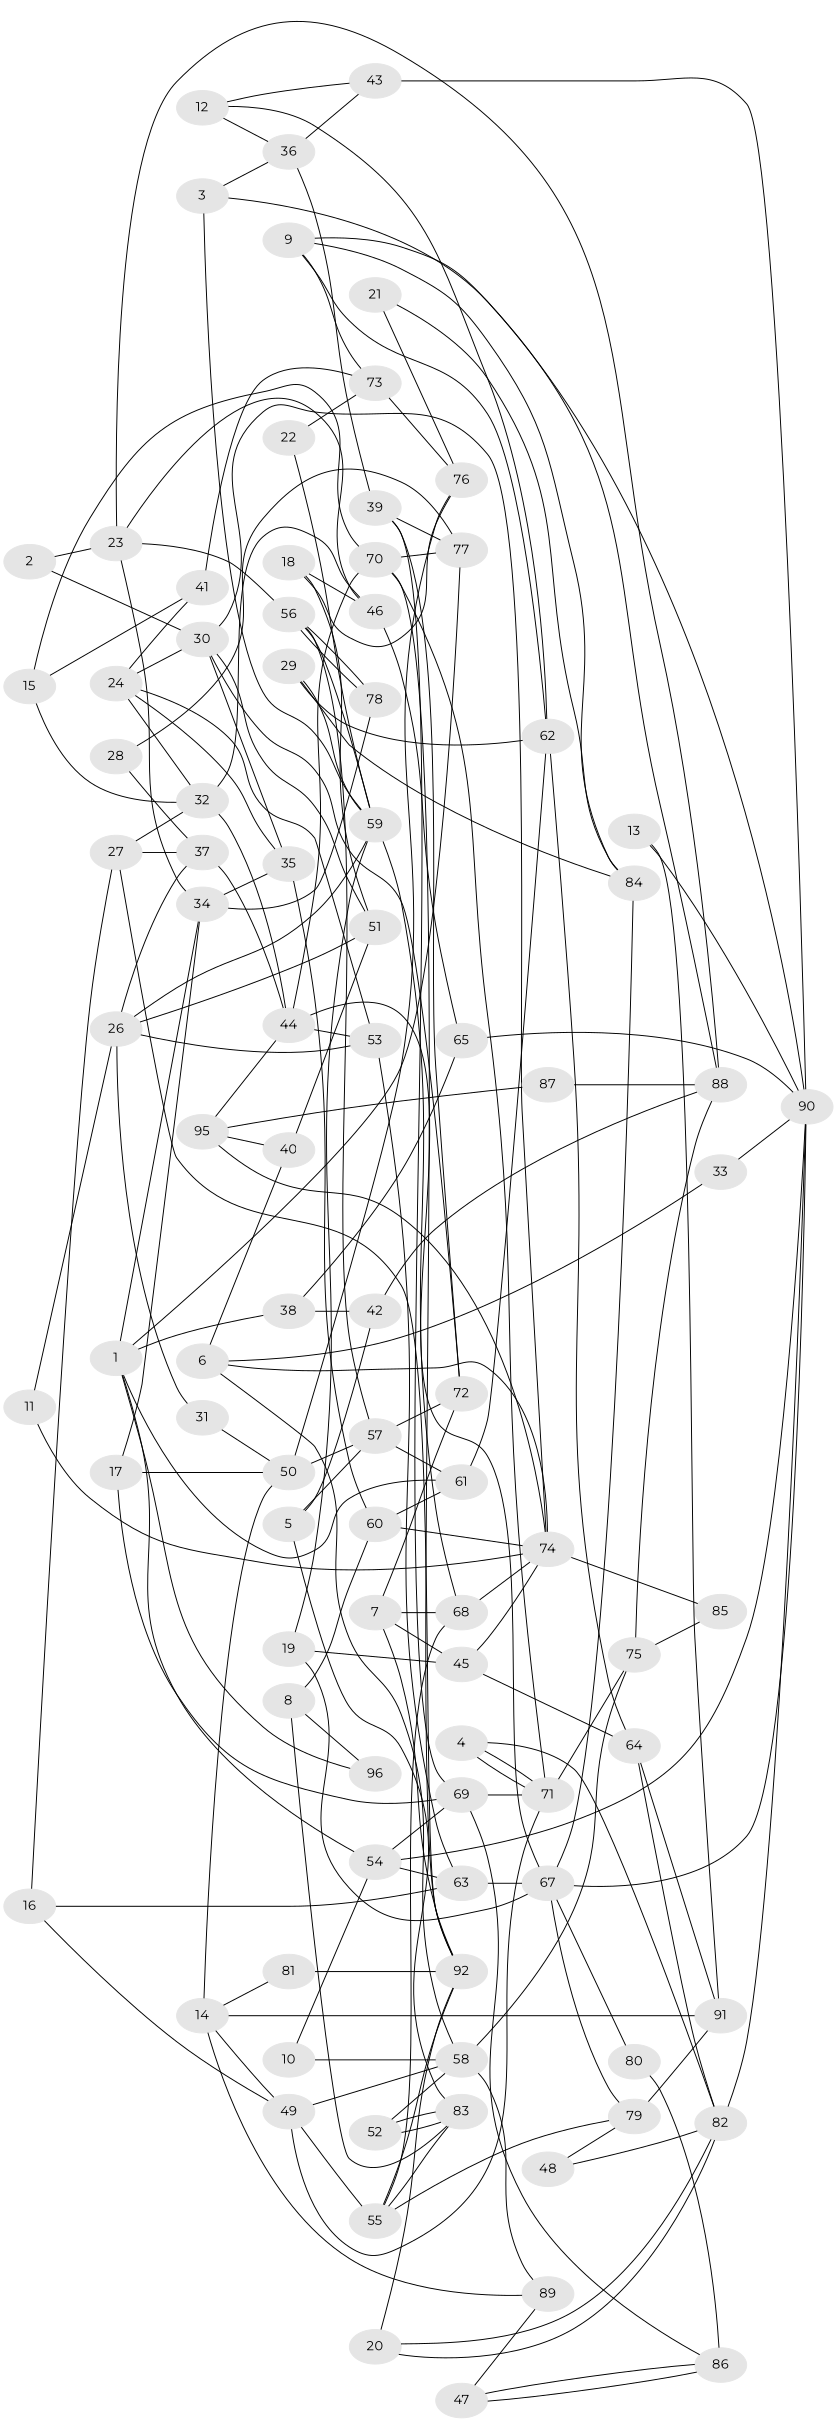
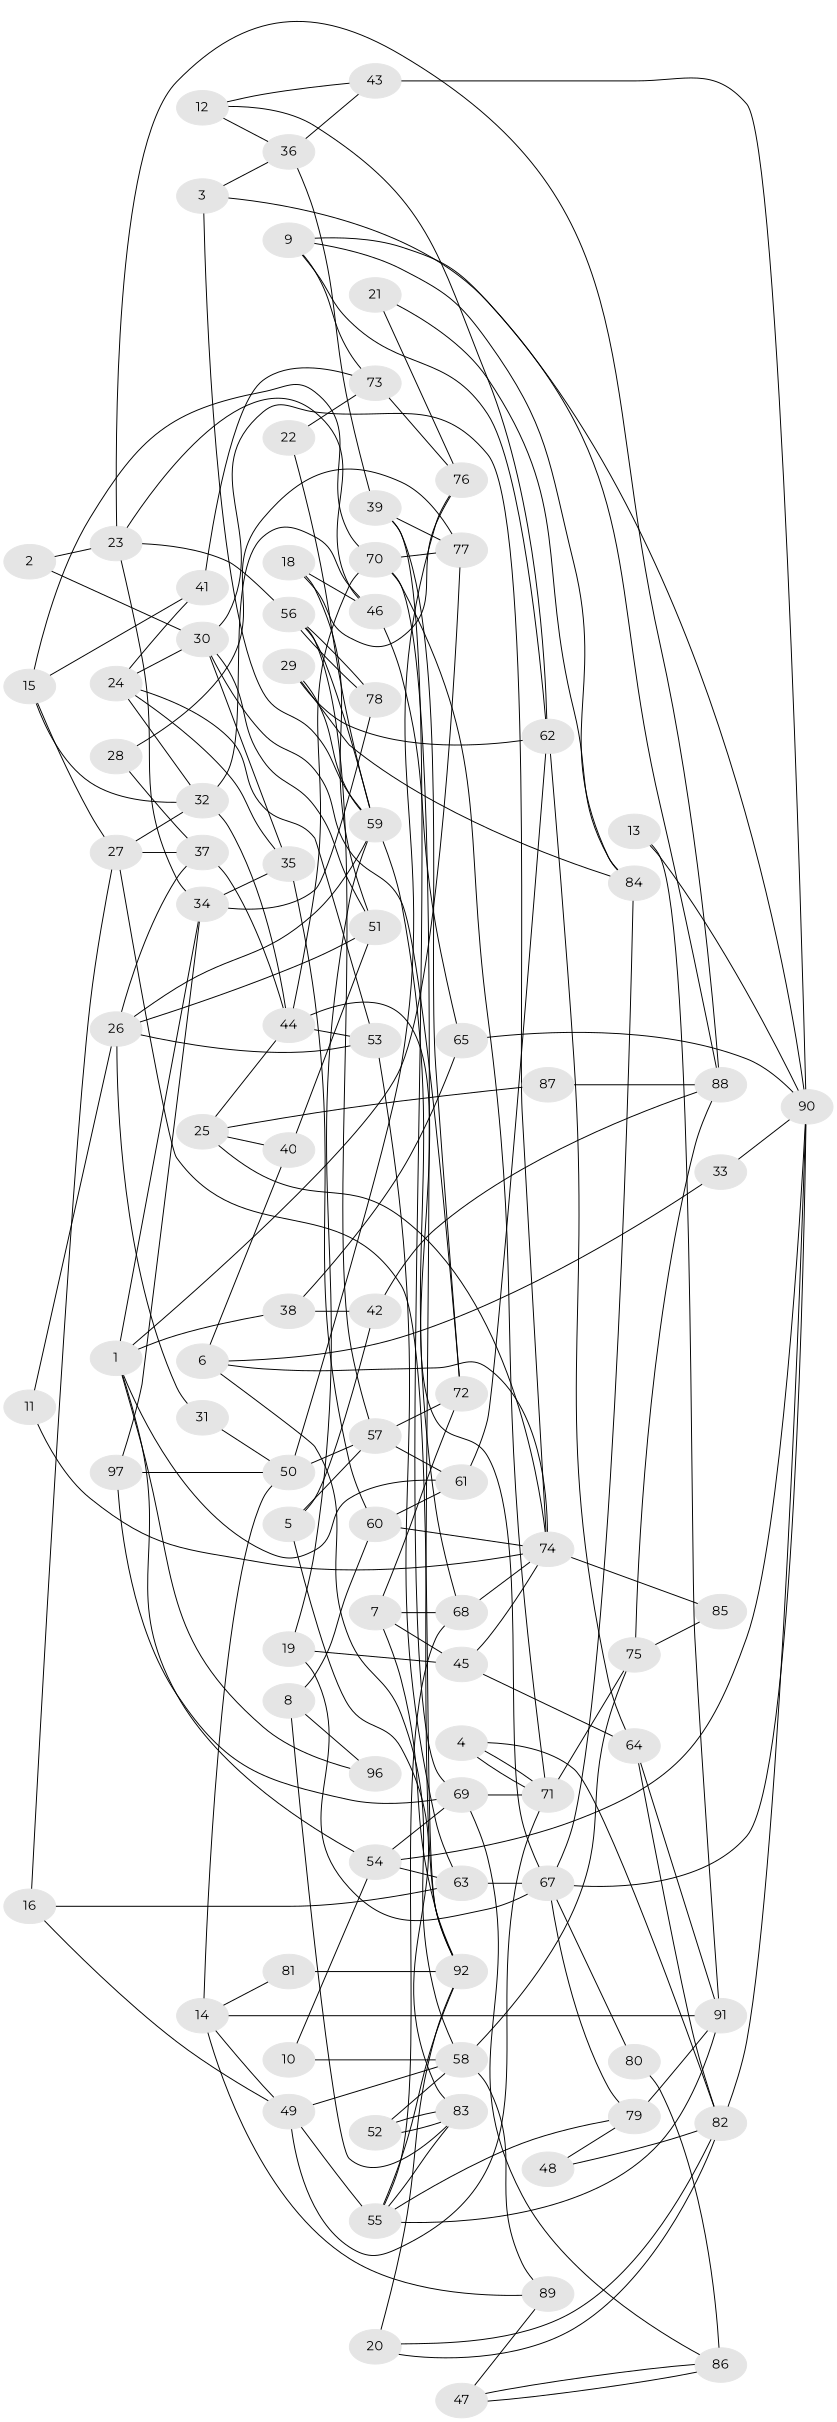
edge "15" -- "27": added
node "95": label "95" -> "25"
node "17": label "17" -> "97"
edge "91" -- "55": added
